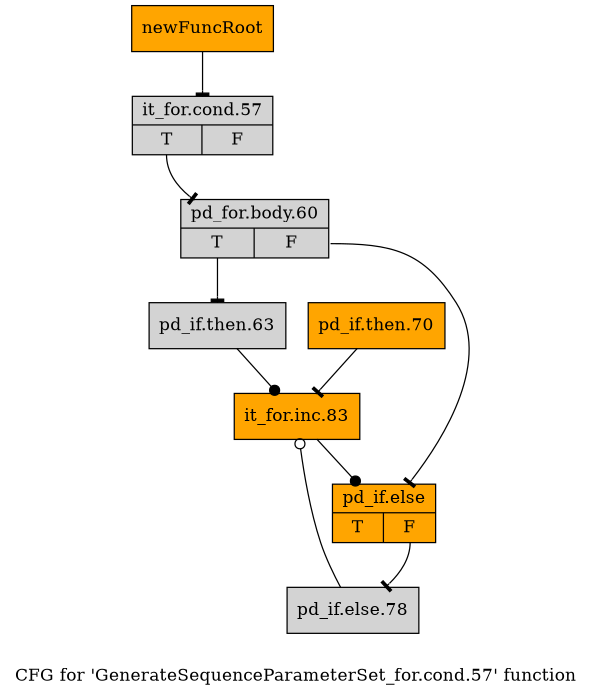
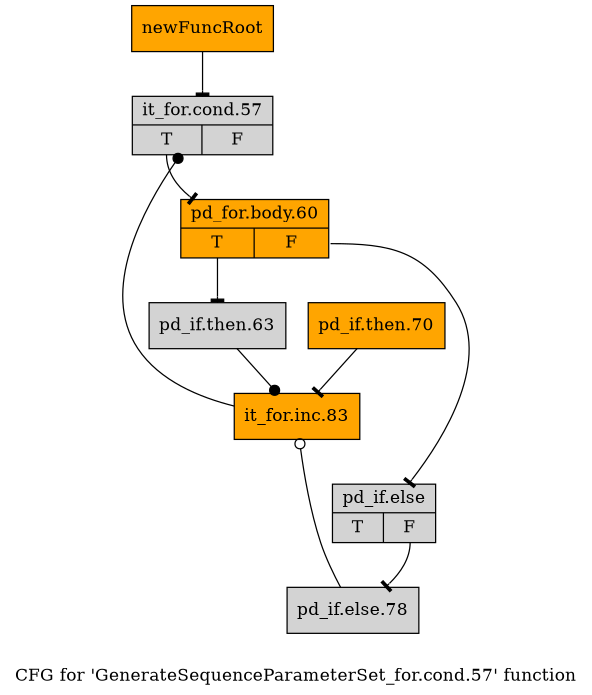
node "pd_for.body.60": fillcolor lightgrey -> orange
edge "it_for.inc.83" -> "pd_if.else": now "it_for.inc.83" -> "it_for.cond.57"
node "pd_if.else": fillcolor orange -> lightgrey
